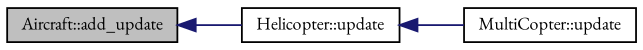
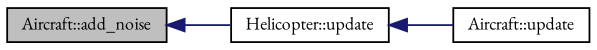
node "Aircraft::add_update": label "Aircraft::add_update" -> "Aircraft::add_noise"
node "MultiCopter::update": label "MultiCopter::update" -> "Aircraft::update"
